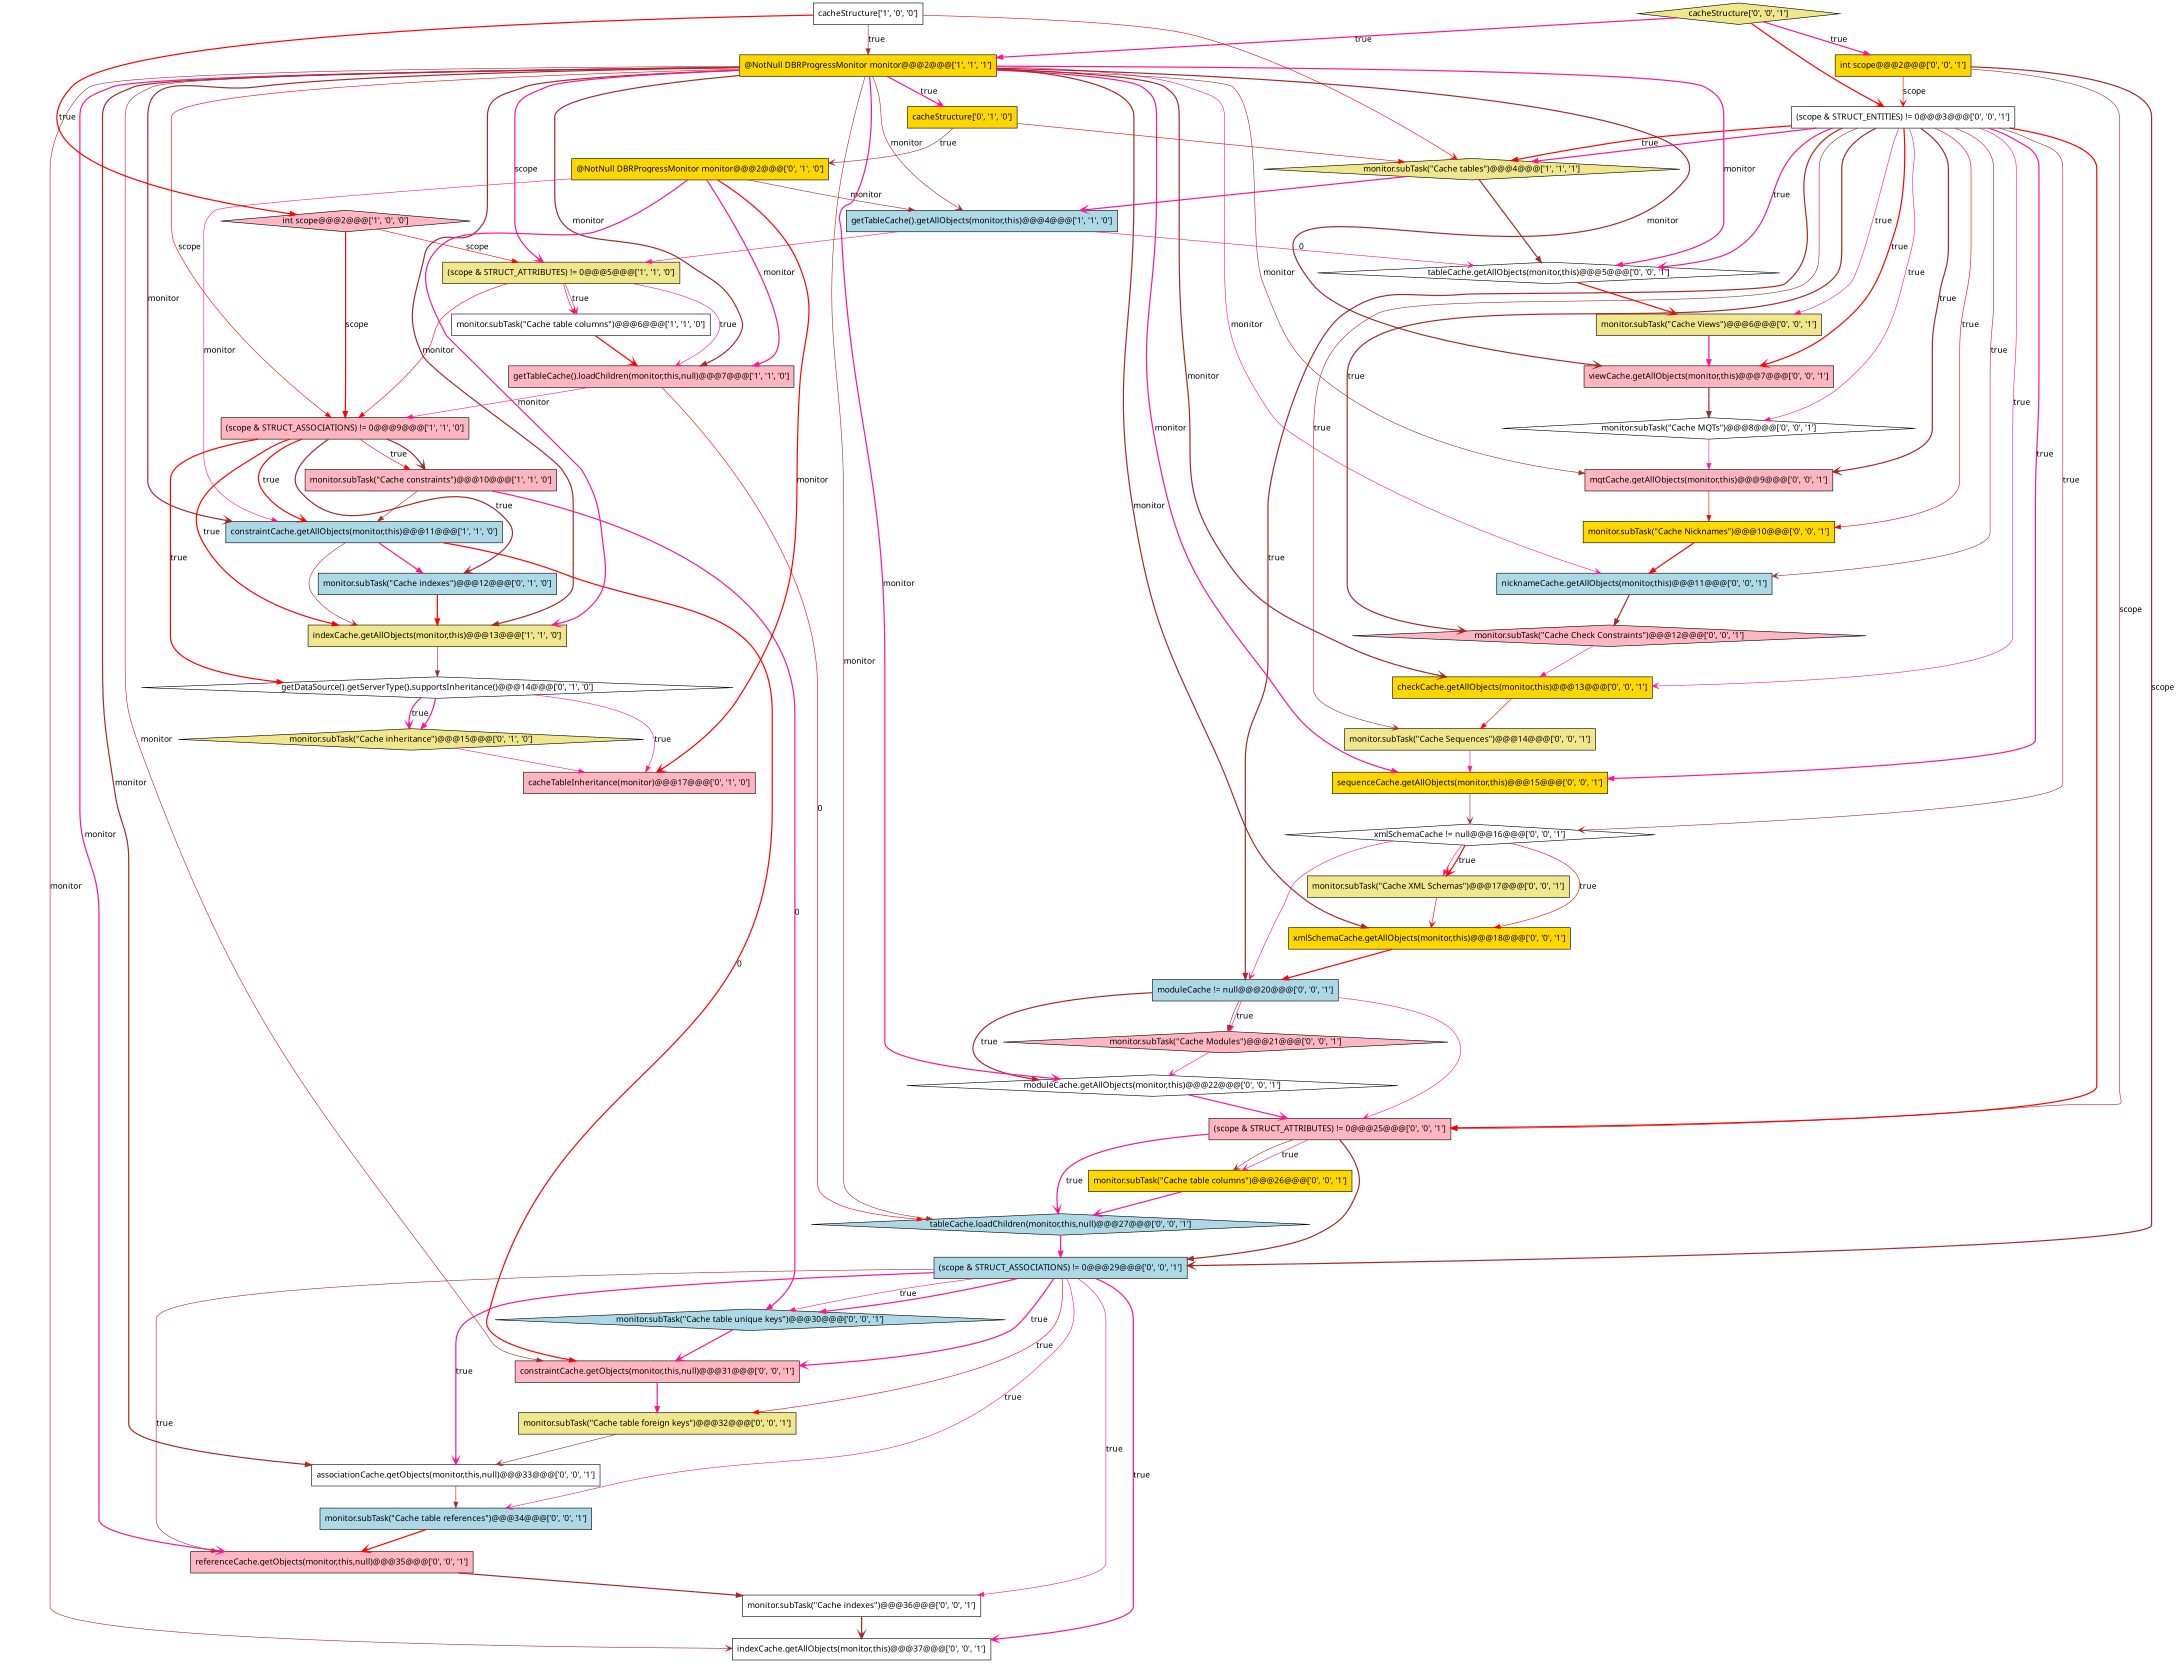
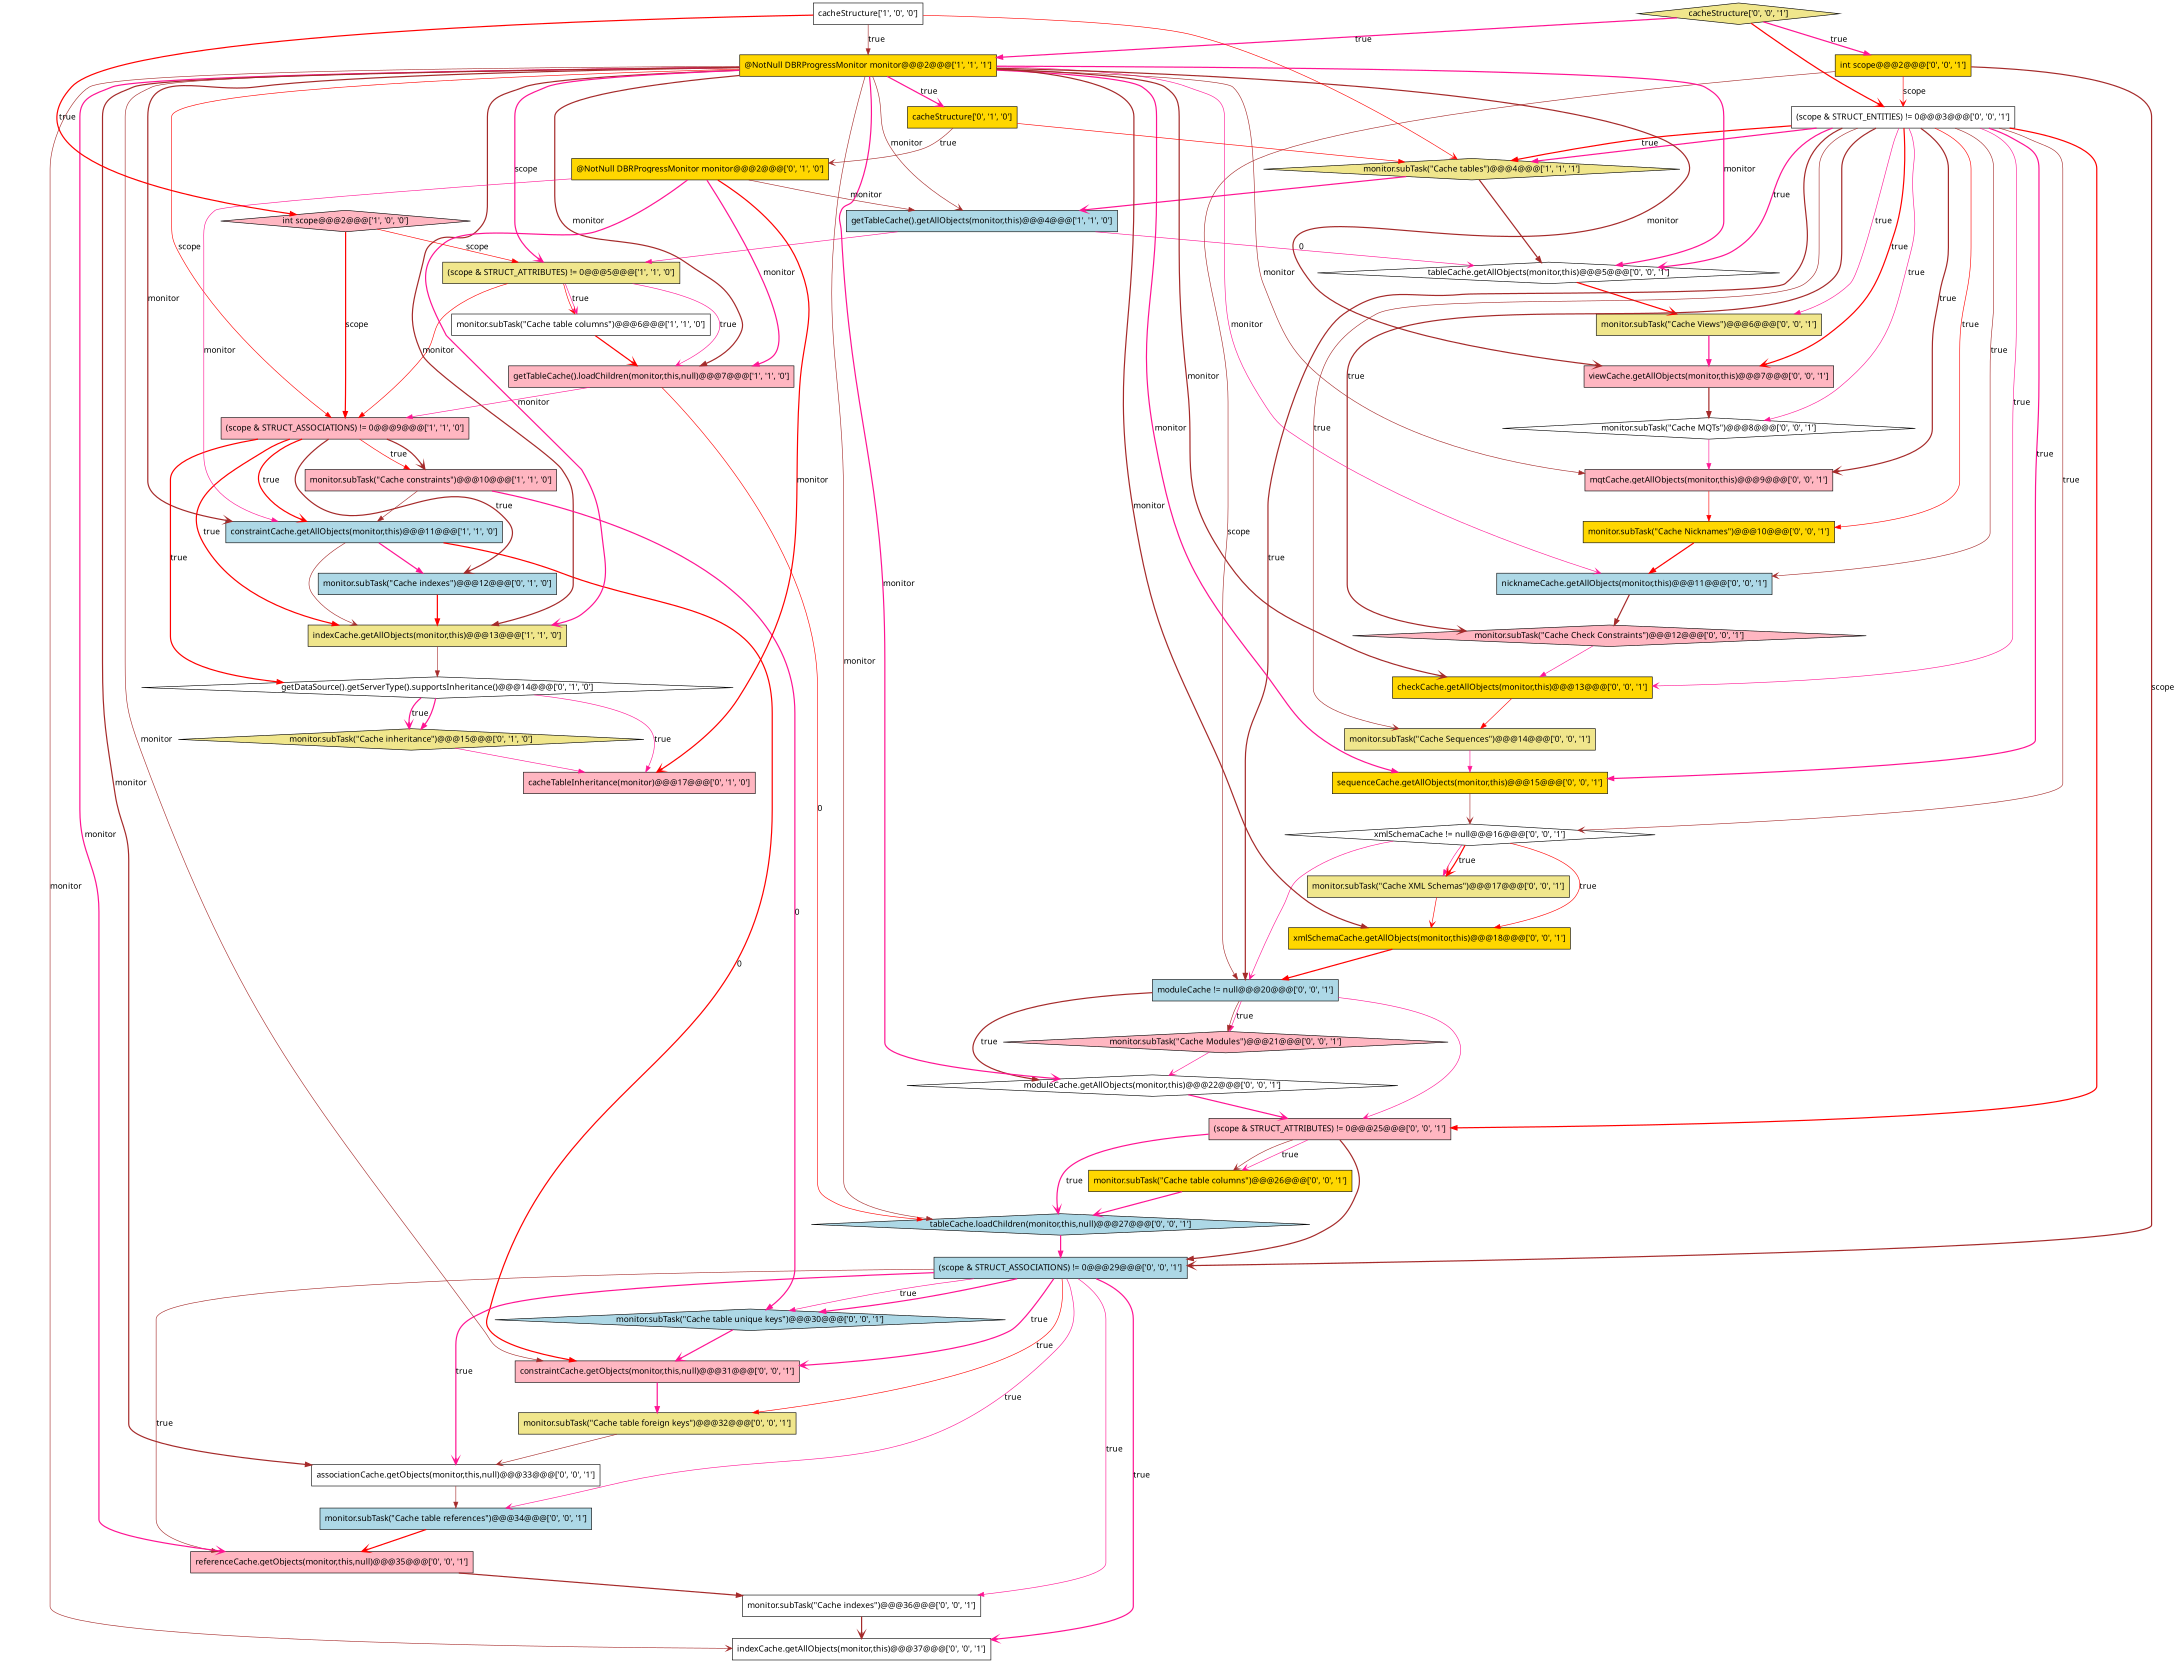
edge "int scope@@@2@@@['0', '0', '1']" -> "(scope & STRUCT_ATTRIBUTES) != 0@@@25@@@['0', '0', '1']": now "int scope@@@2@@@['0', '0', '1']" -> "moduleCache != null@@@20@@@['0', '0', '1']"
